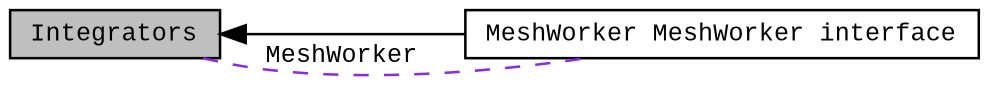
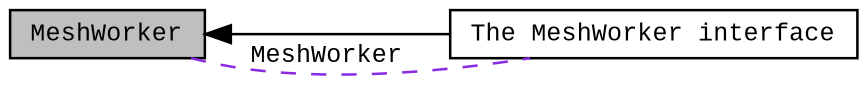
node "Integrators": label "Integrators" -> "MeshWorker"
node "MeshWorker MeshWorker interface": label "MeshWorker MeshWorker interface" -> "The MeshWorker interface"
